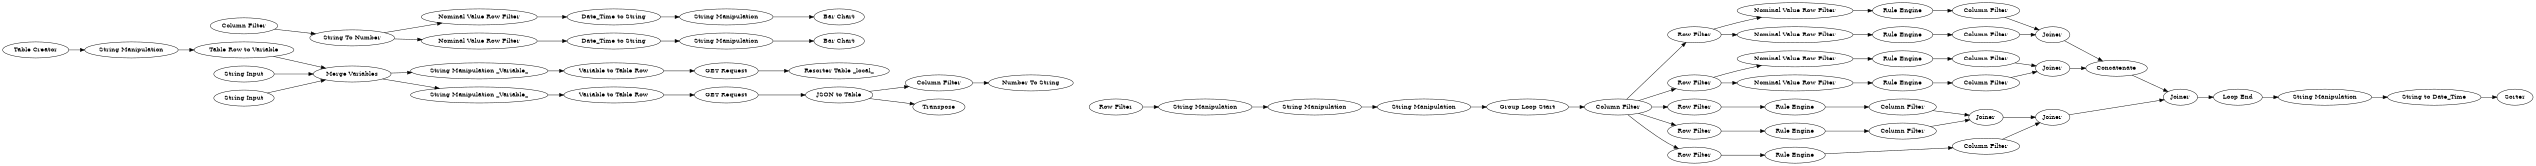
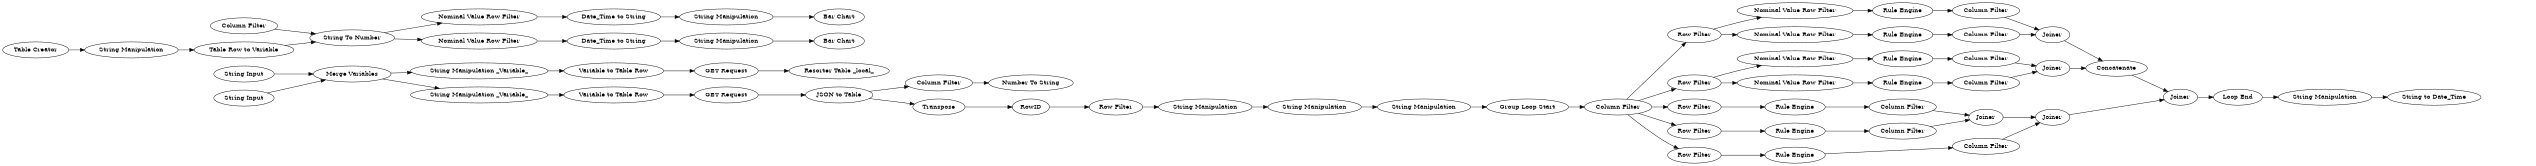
edge "Table Row to Variable" -> "Merge Variables": now "Table Row to Variable" -> "String To Number"
node "Sorter": removed
node "RowID": added
